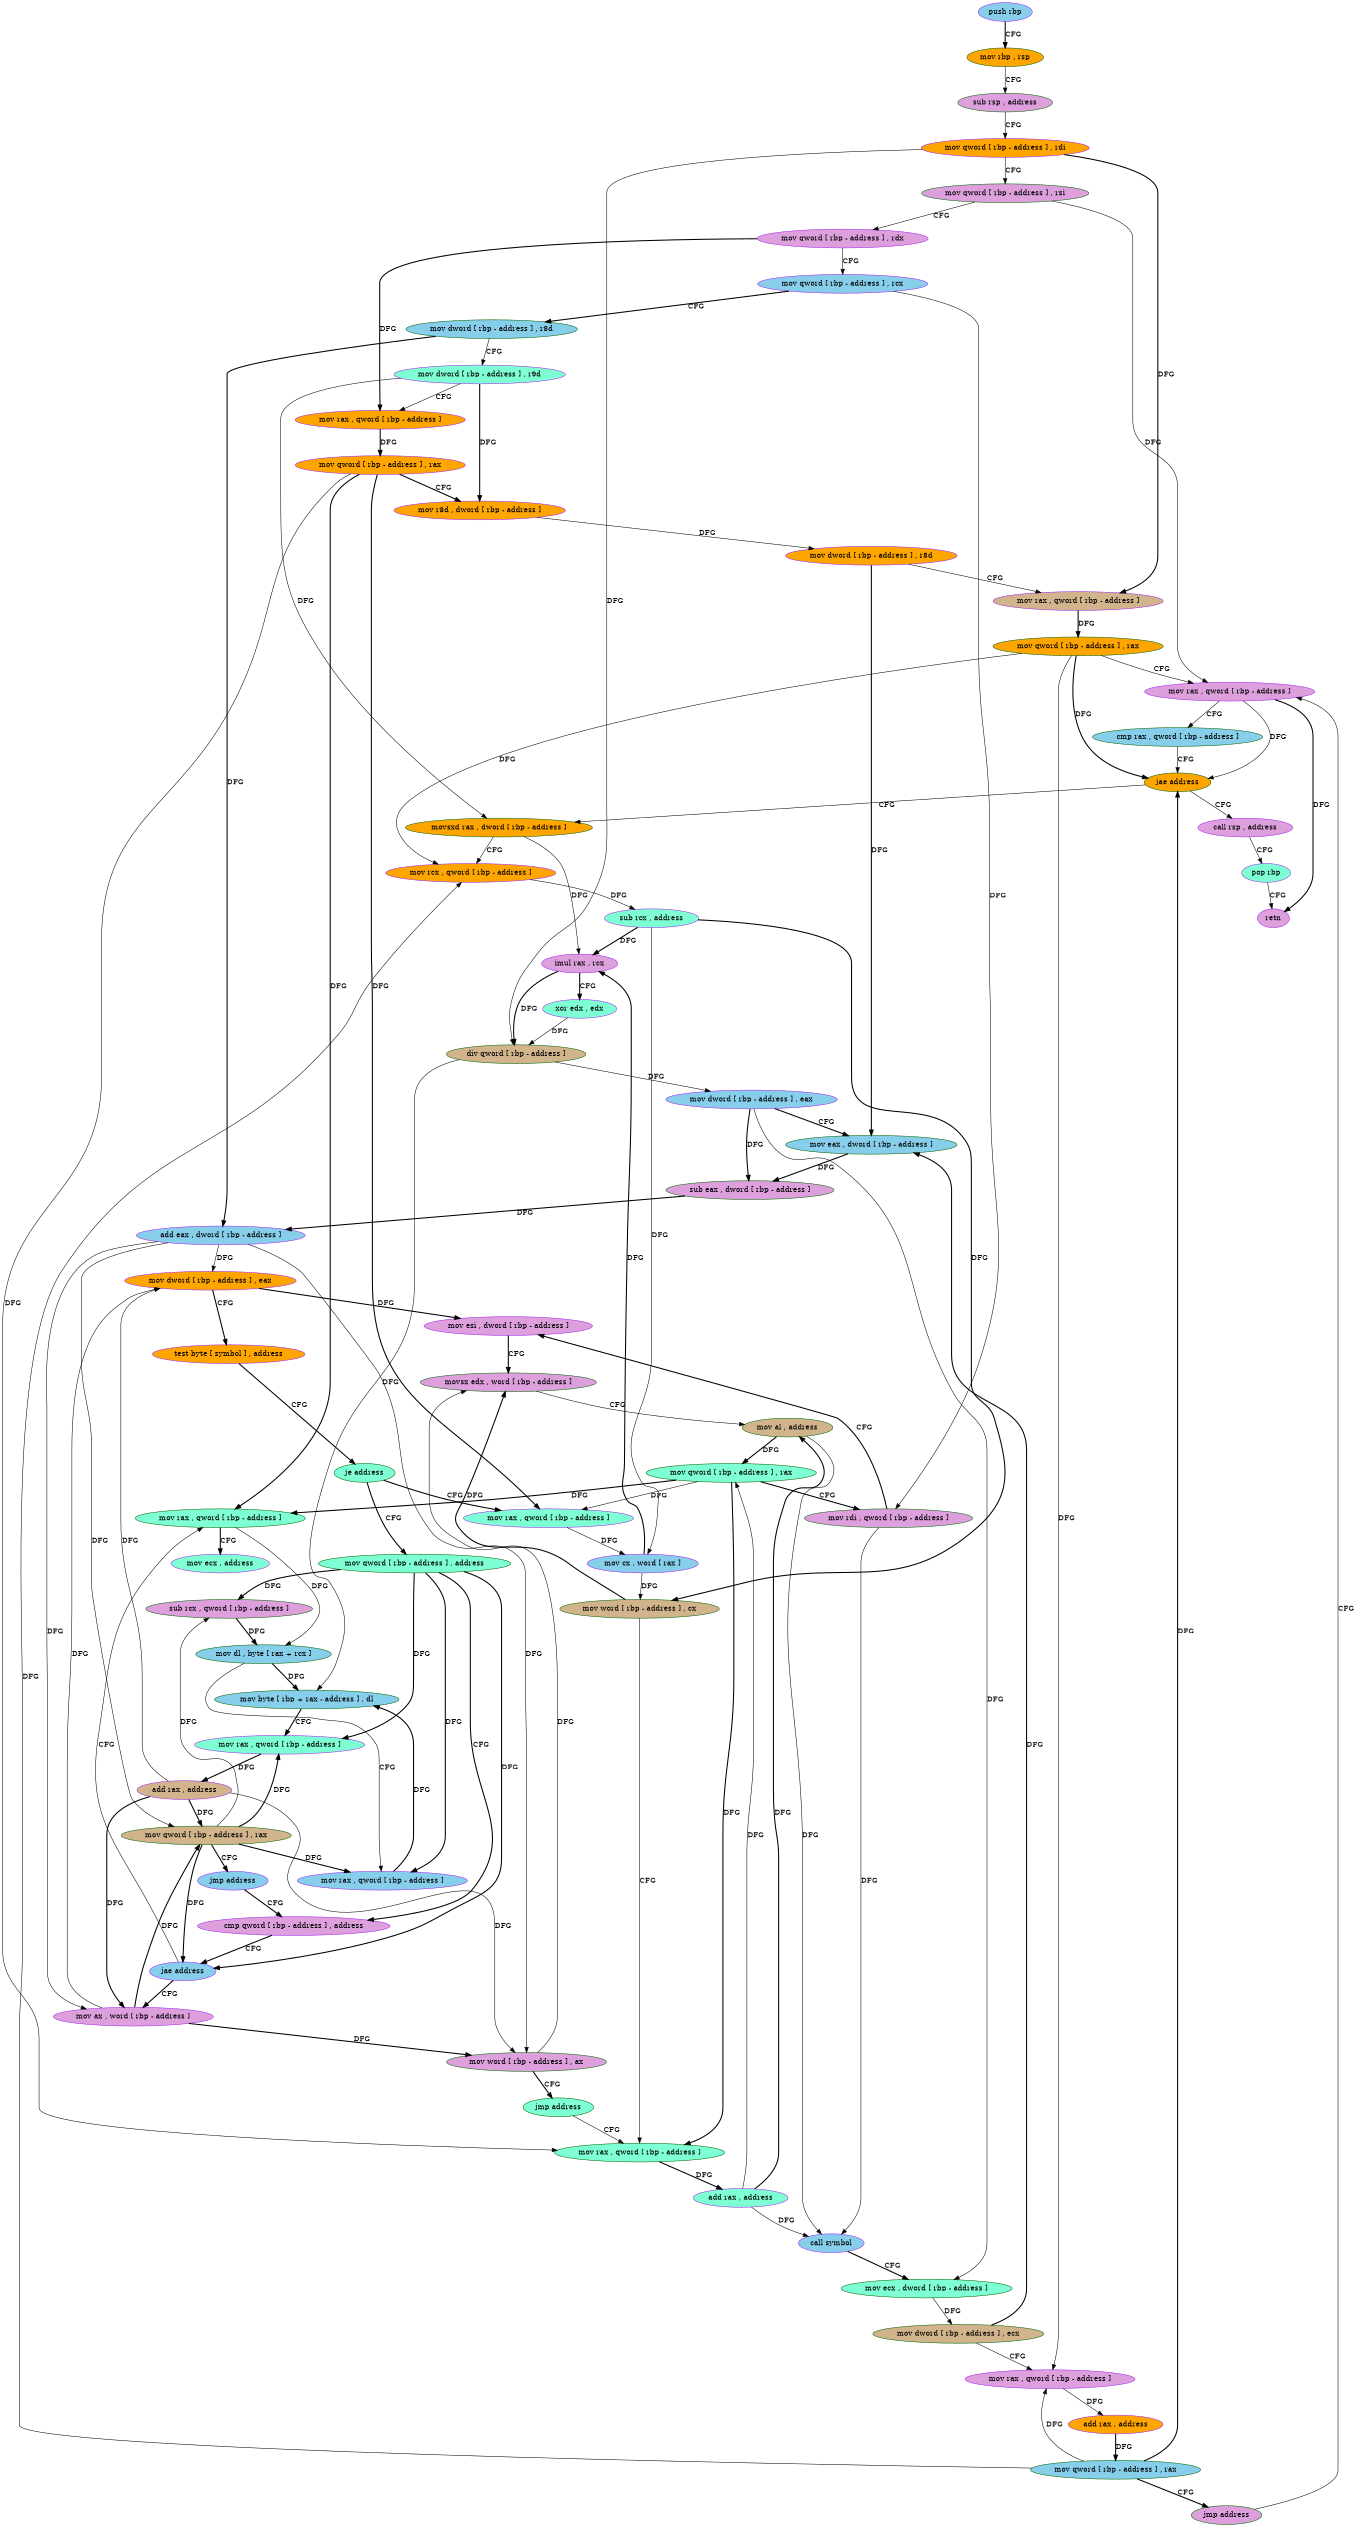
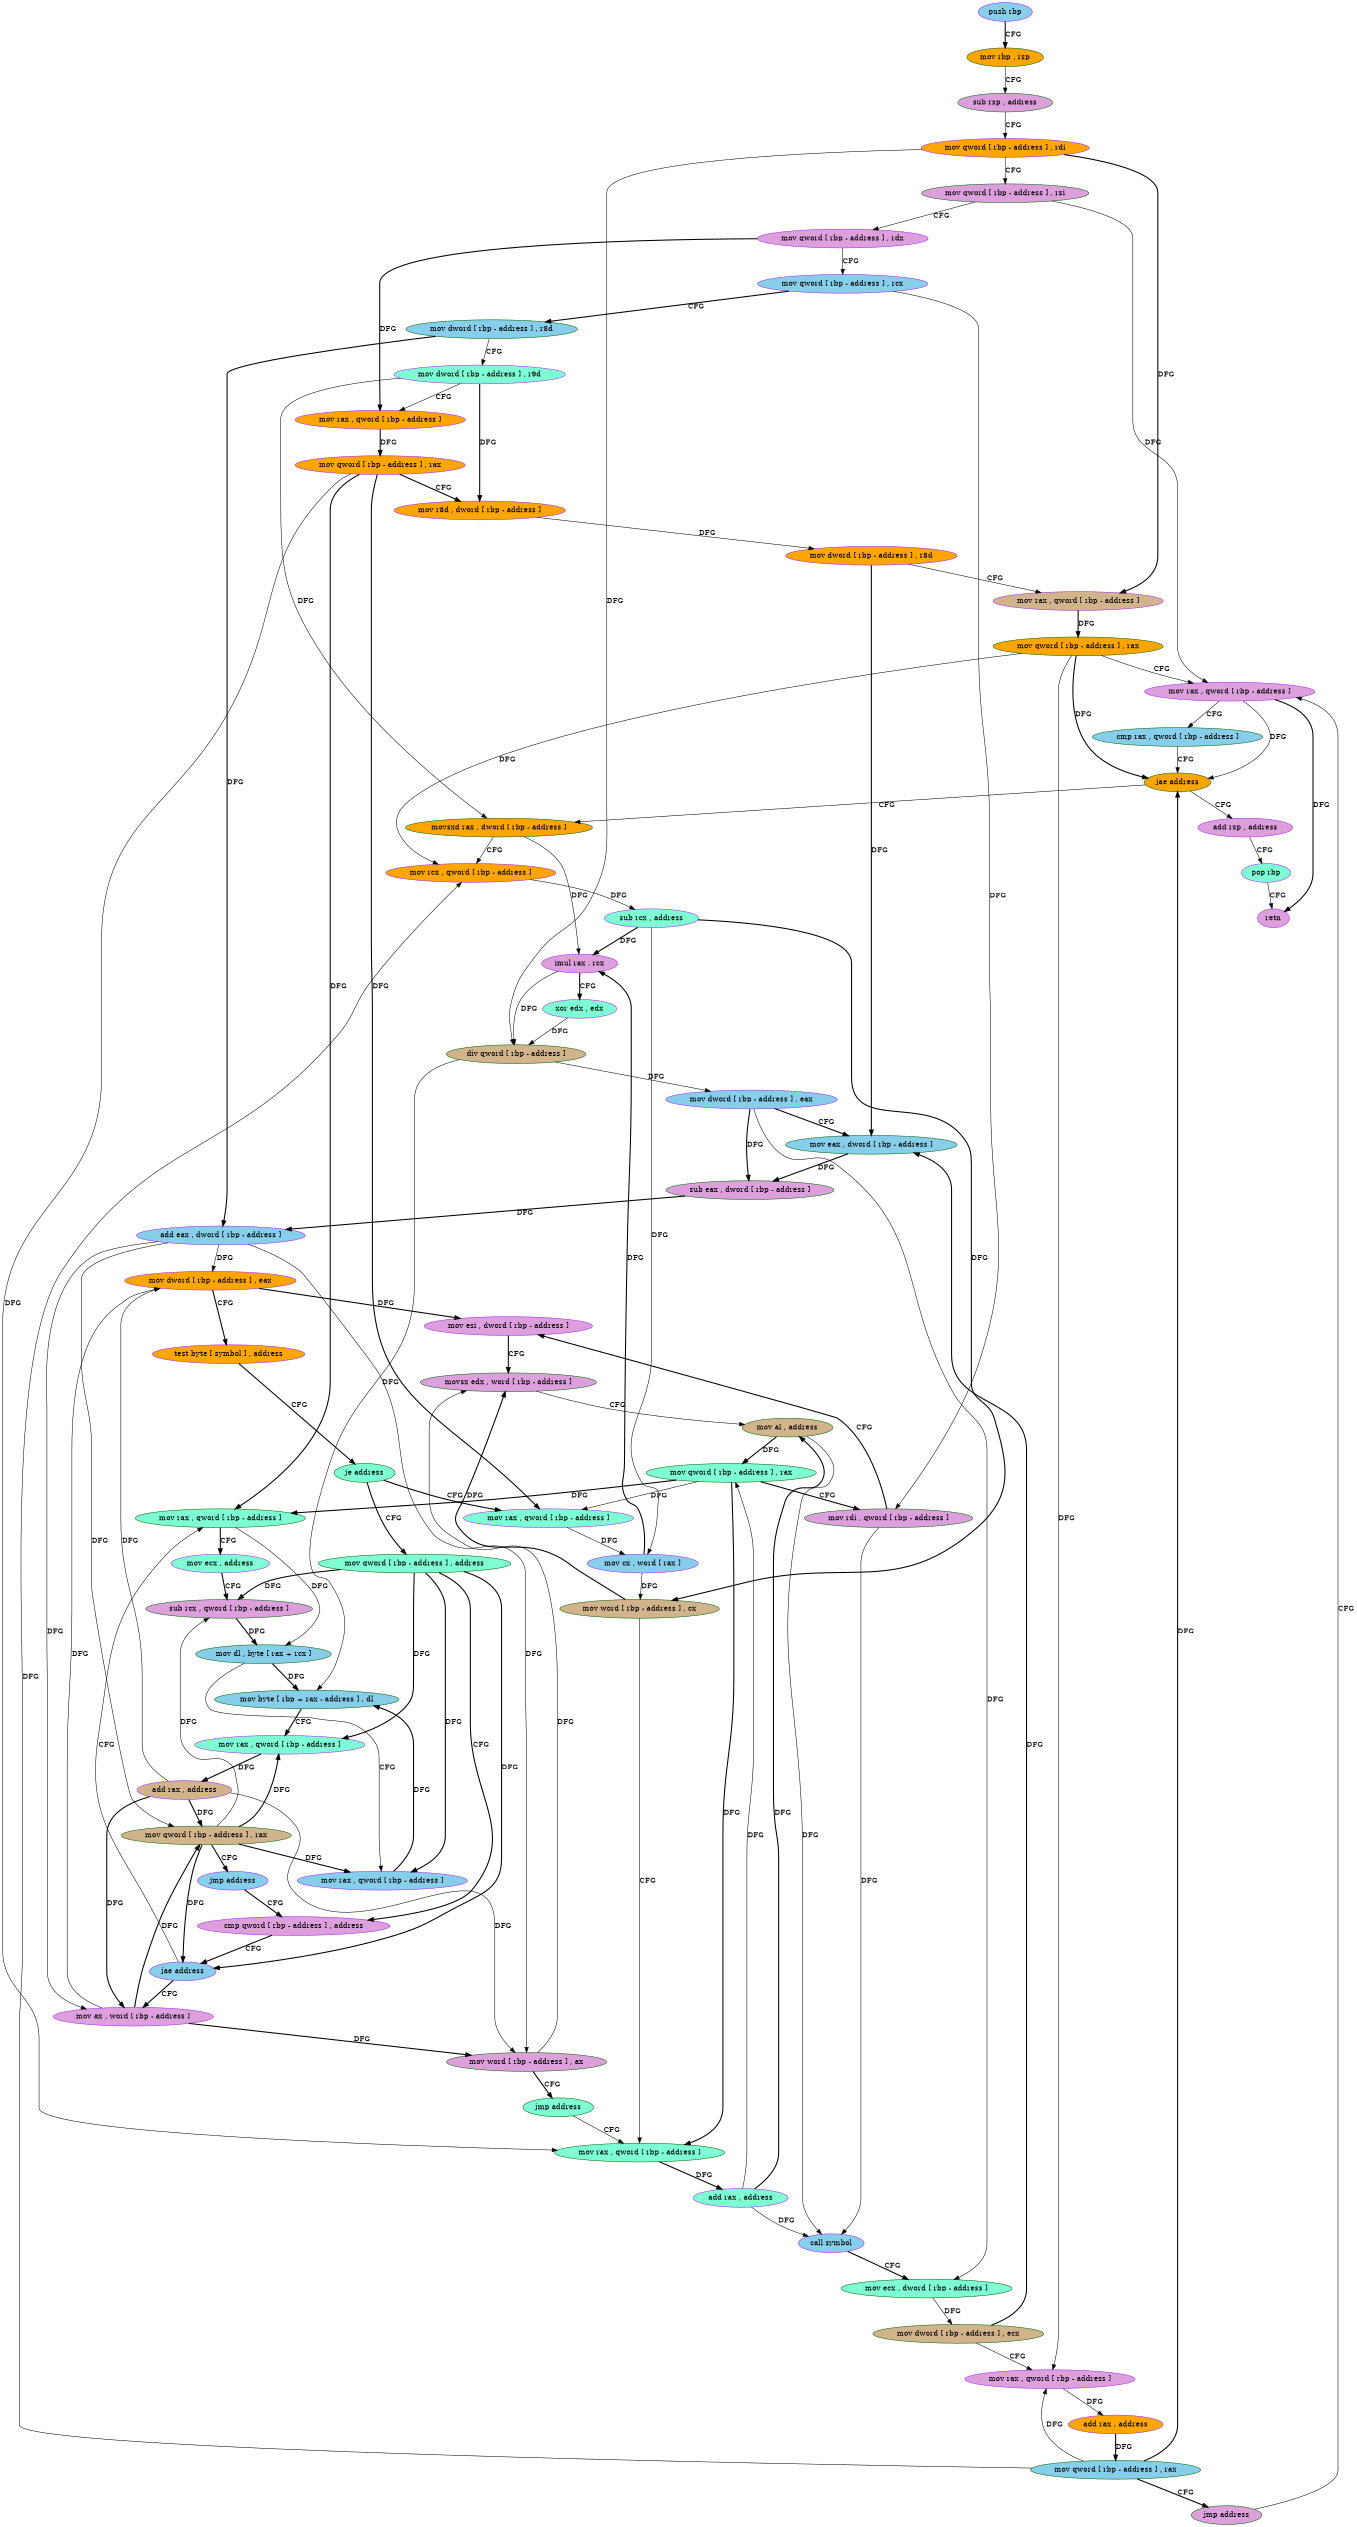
node "call rsp , address": label "call rsp , address" -> "add rsp , address"
edge "imul rax , rcx" -> "div qword [ rbp - address ]": style bold -> solid
edge "mov ecx , address" -> "sub rcx , qword [ rbp - address ]": added, label "CFG"
